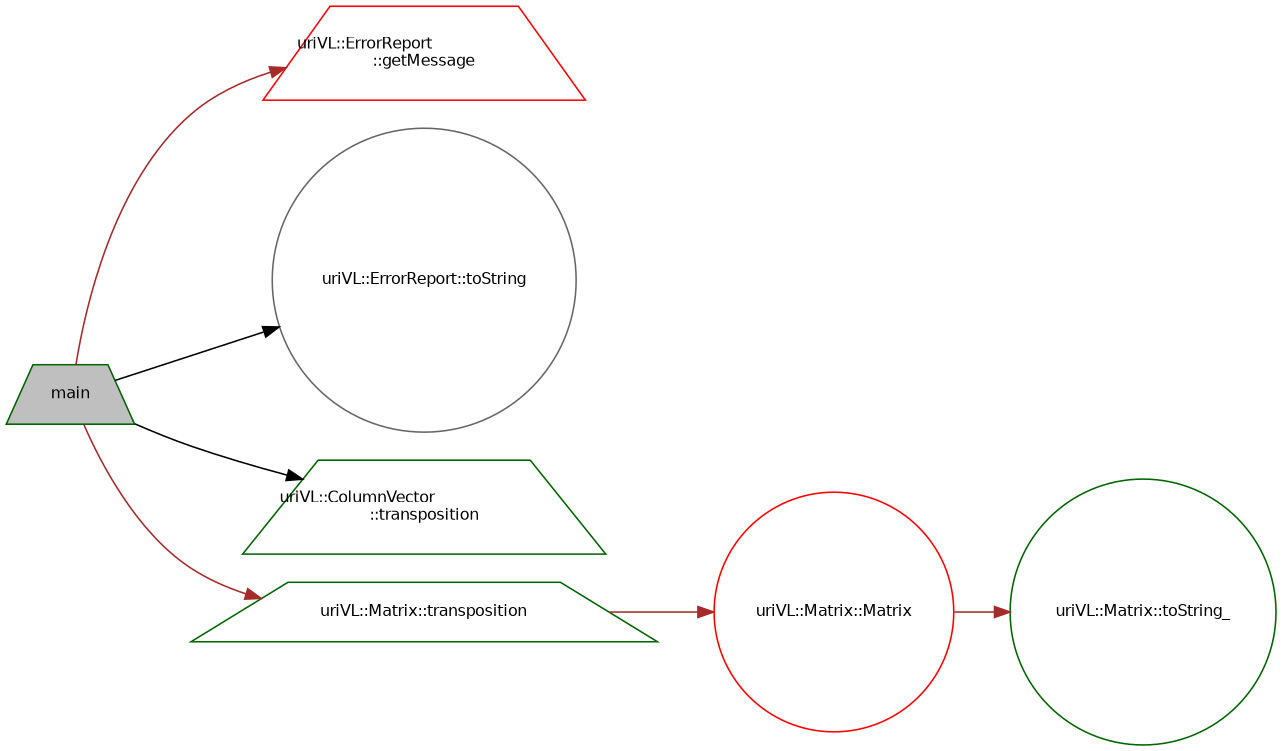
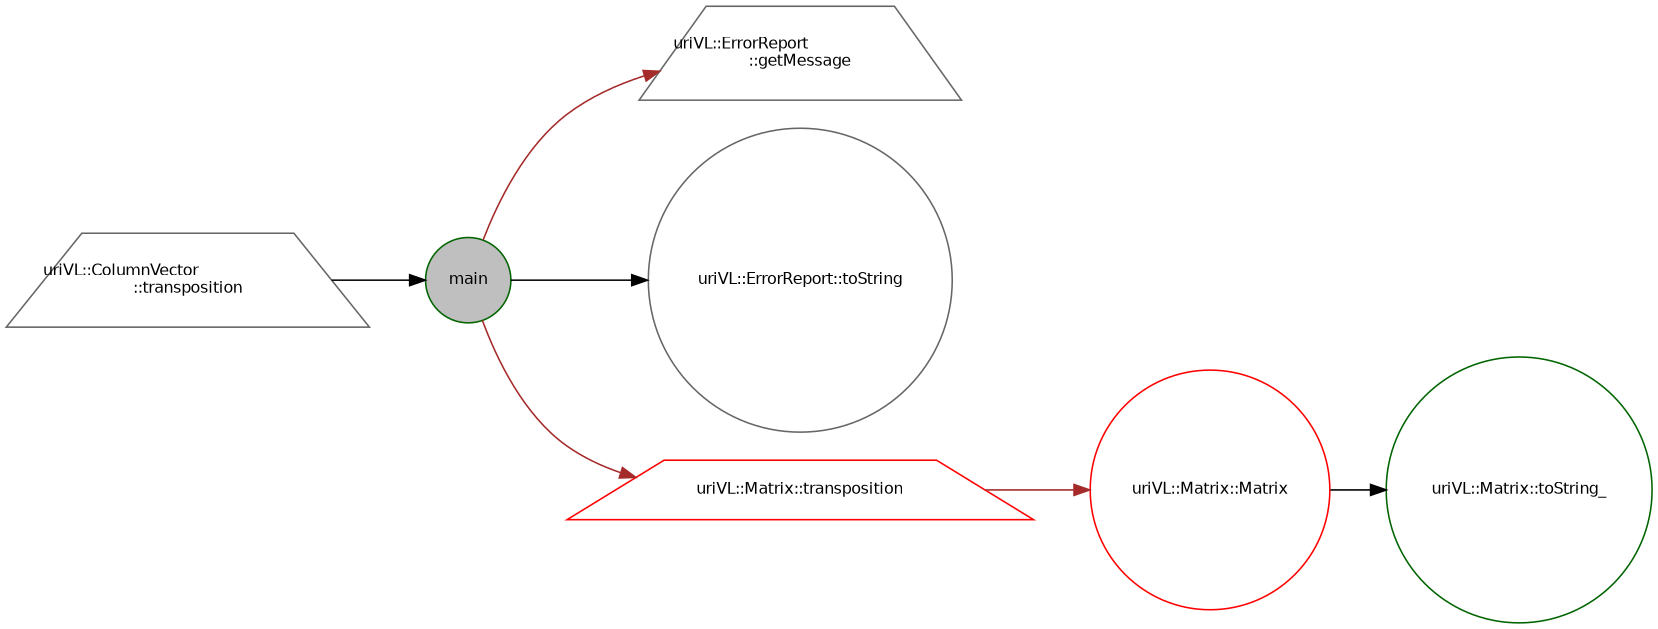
node "uriVL::ErrorReport ::getMessage": color red -> gray40
node "main": shape trapezium -> circle
edge "main" -> "uriVL::ColumnVector ::transposition": reversed
node "uriVL::ColumnVector ::transposition": color darkgreen -> gray40
node "uriVL::Matrix::transposition": color darkgreen -> red
edge "uriVL::Matrix::Matrix" -> "uriVL::Matrix::toString_": color brown -> black
